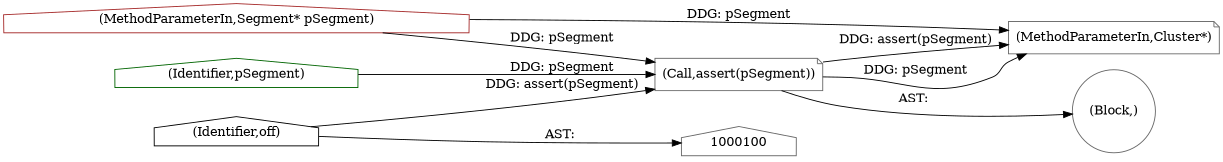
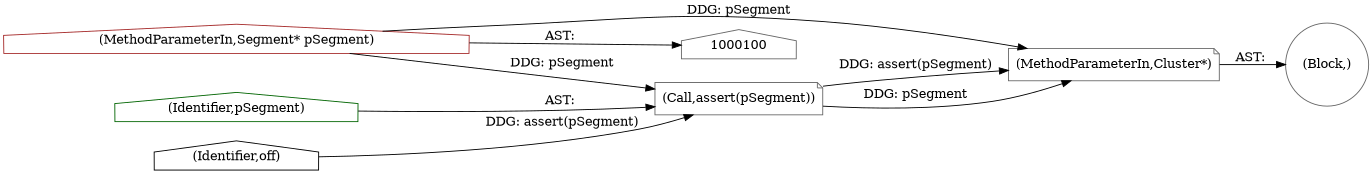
edge "(Identifier,pSegment)" -> "(Call,assert(pSegment))": label "DDG: pSegment" -> "AST: "
edge "(Call,assert(pSegment))" -> "(Block,)": now "(MethodParameterIn,Cluster*)" -> "(Block,)"
edge "(Identifier,off)" -> "1000100": now "(MethodParameterIn,Segment* pSegment)" -> "1000100"
